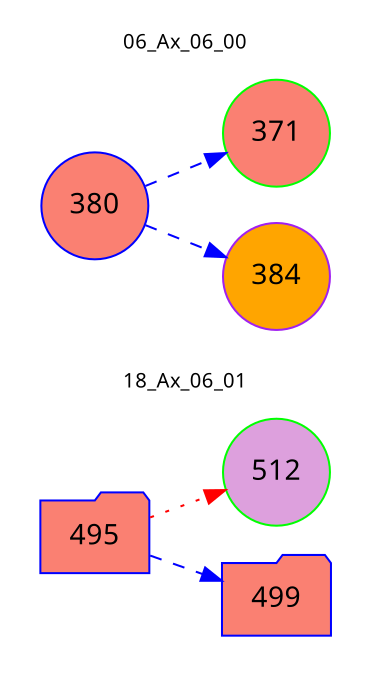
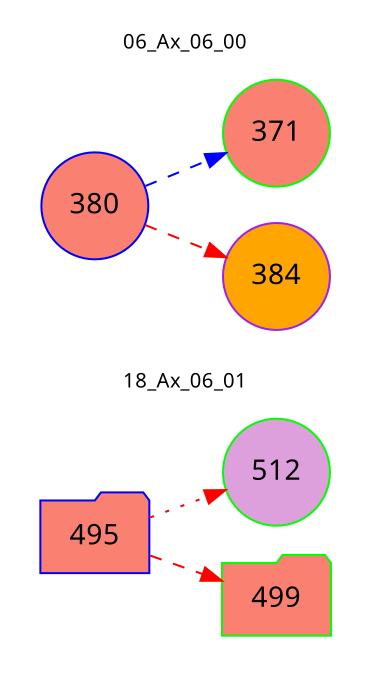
edge "380" -> "384": color blue -> red
edge "495" -> "499": color blue -> red
node "499": color blue -> green
